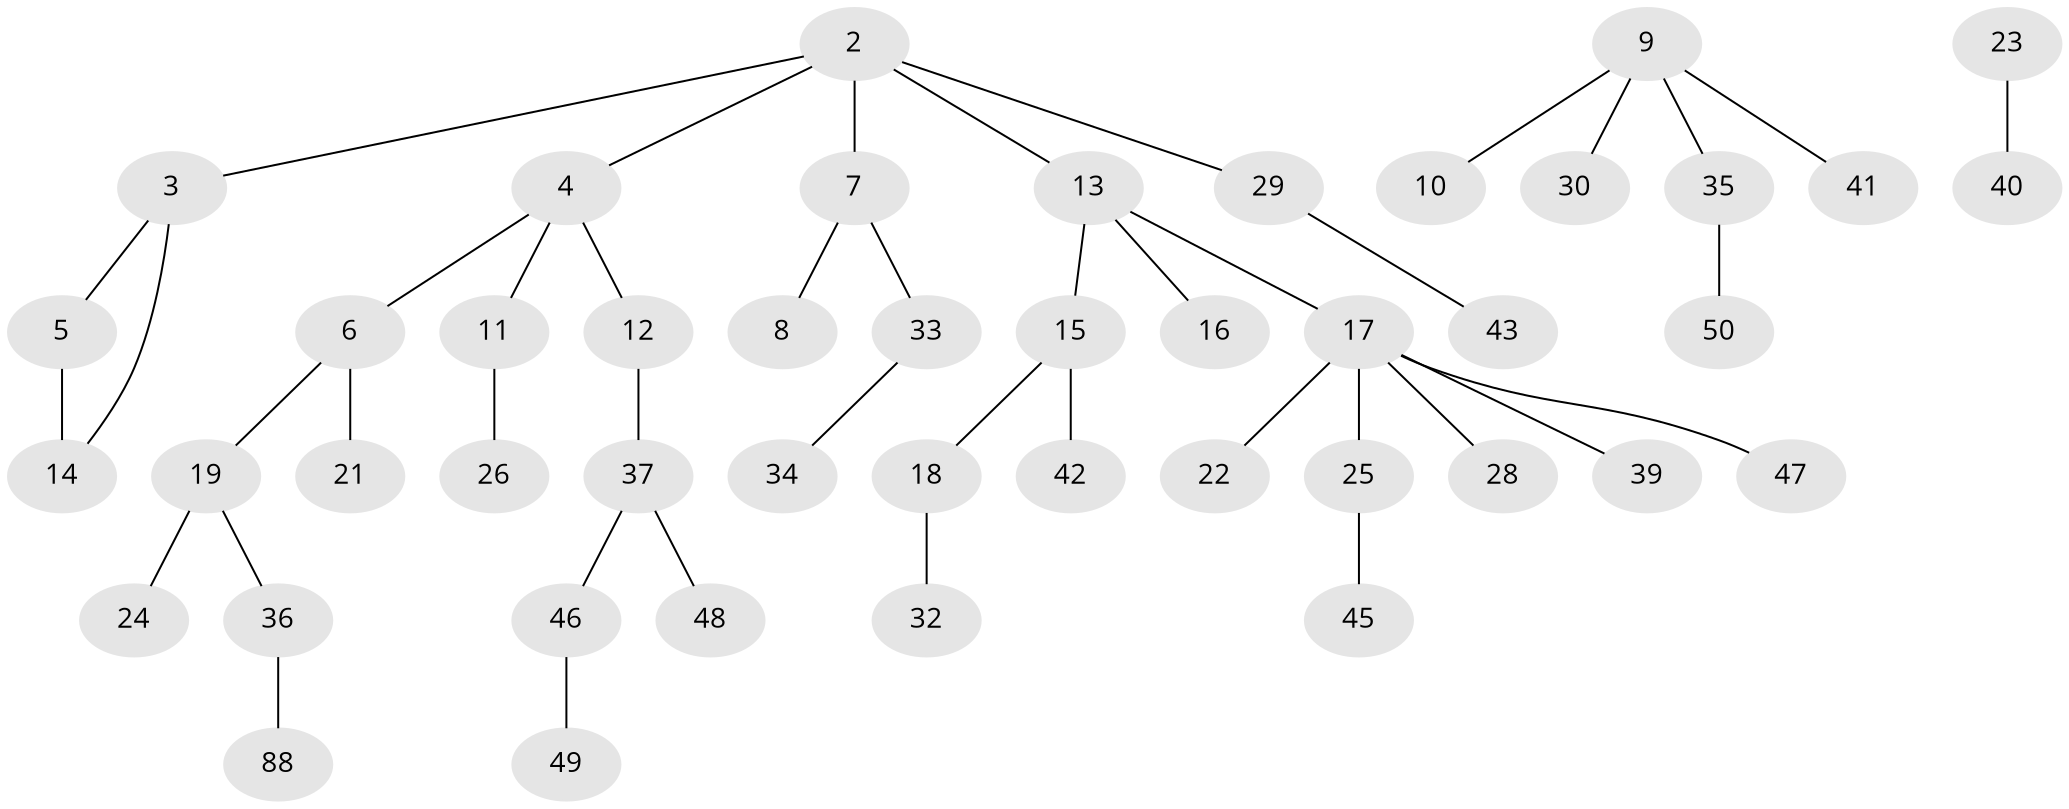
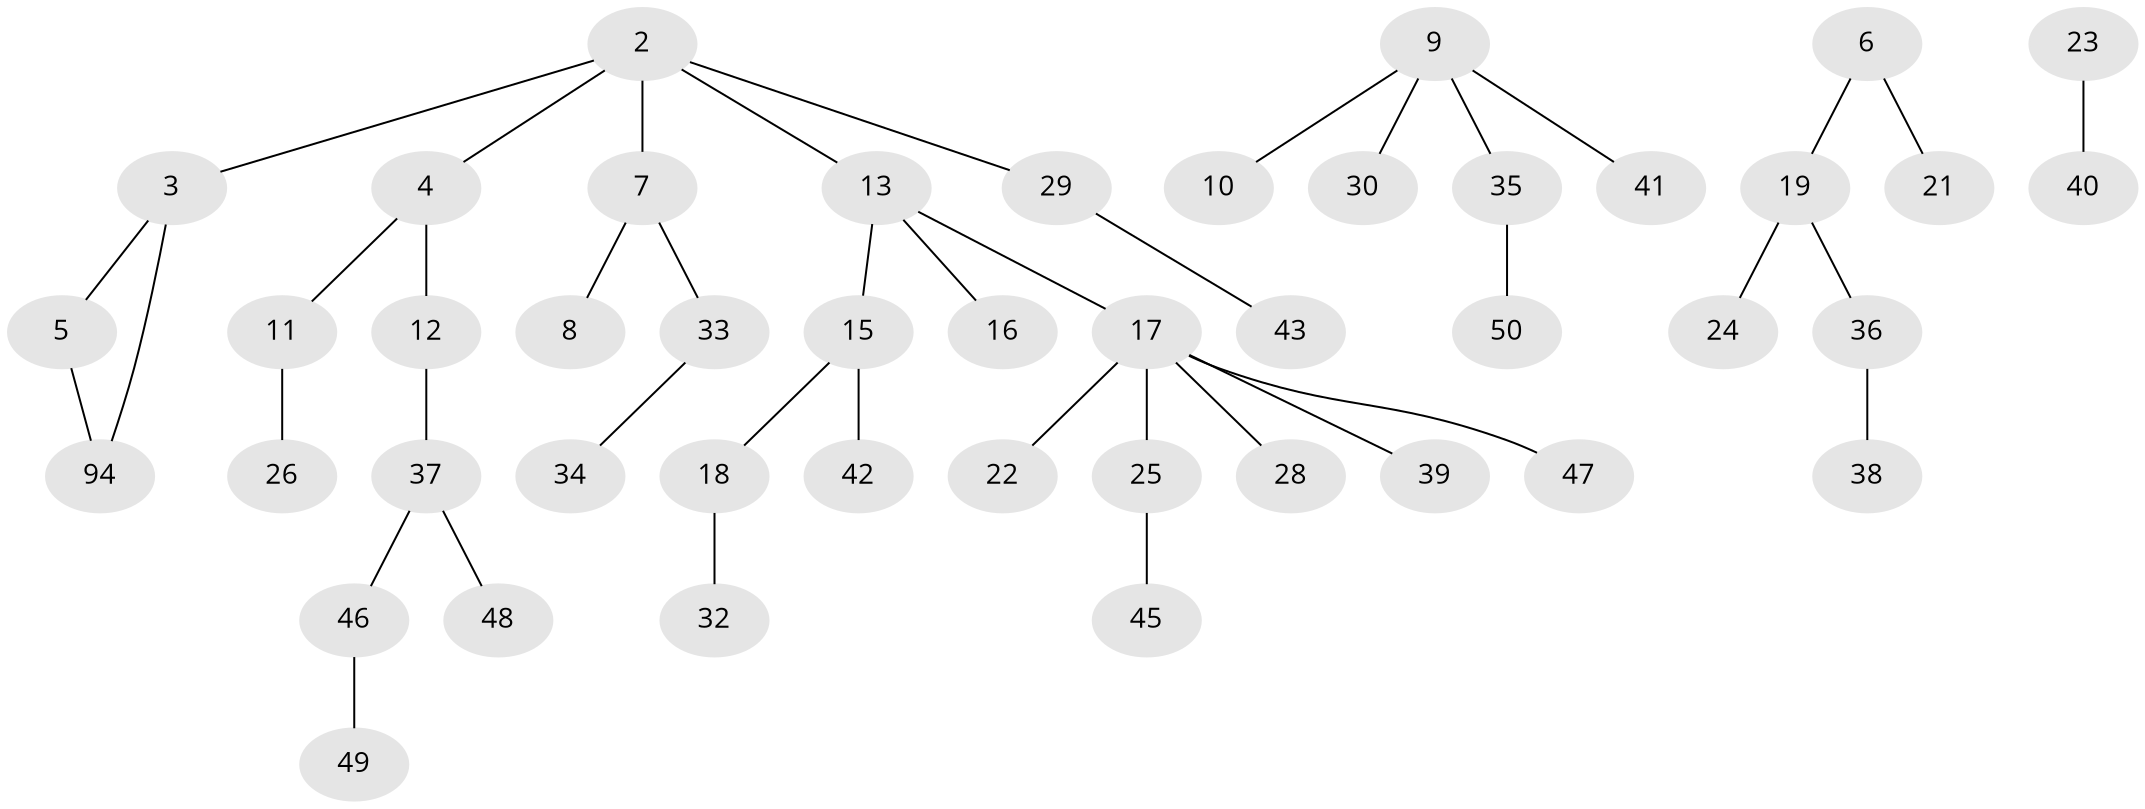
edge "4" -- "6": removed
node "14": label "14" -> "94"
node "88": label "88" -> "38"
